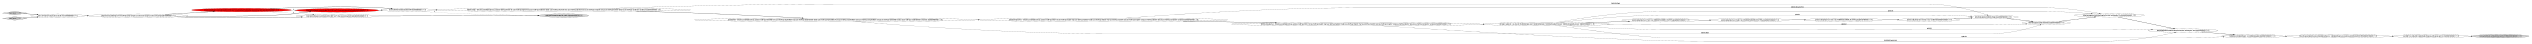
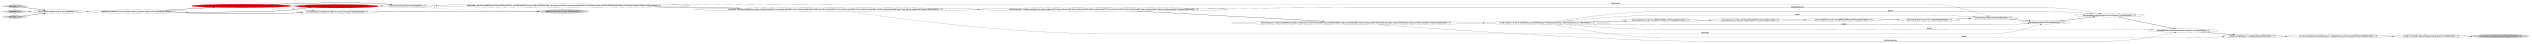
node "createCluster['0', '0', '1']": added
